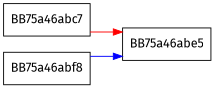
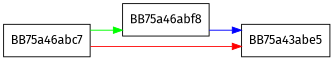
edge "BB75a46abc7" -> "BB75a46abf8": added
node "BB75a46abe5": label "BB75a46abe5" -> "BB75a43abe5"
